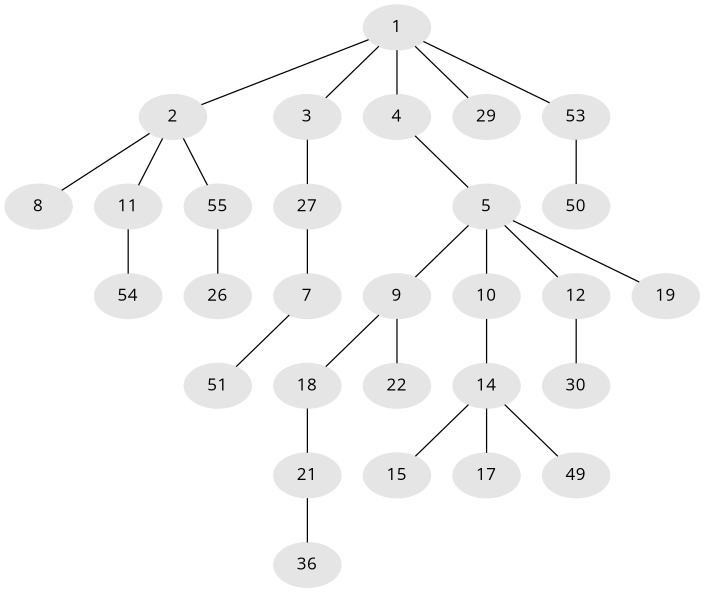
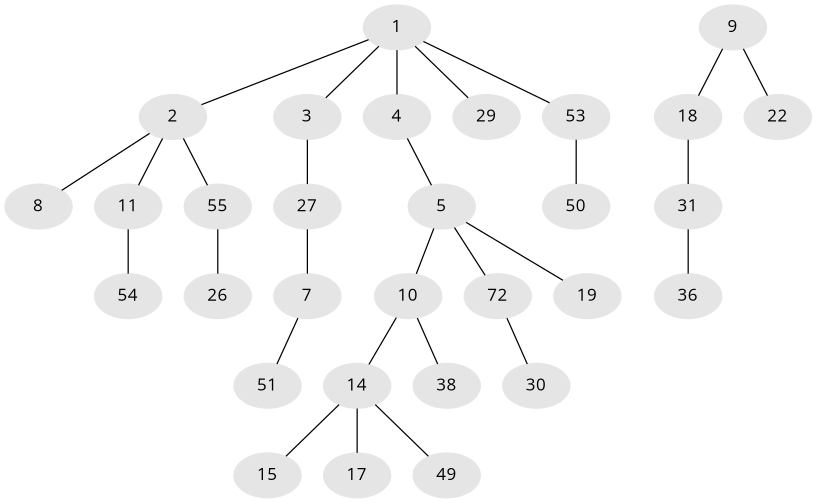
edge "5" -- "9": removed
node "12": label "12" -> "72"
node "38": added
node "21": label "21" -> "31"
